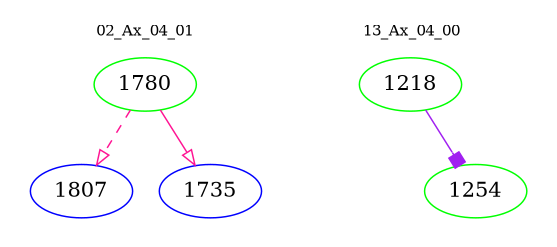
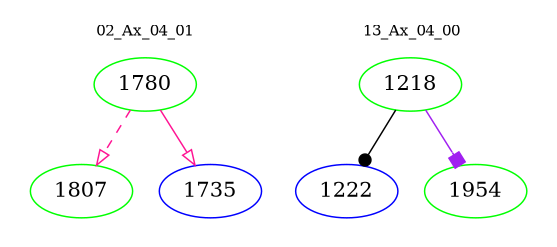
node "1807": color blue -> green
node "1222": added
node "1254": label "1254" -> "1954"
